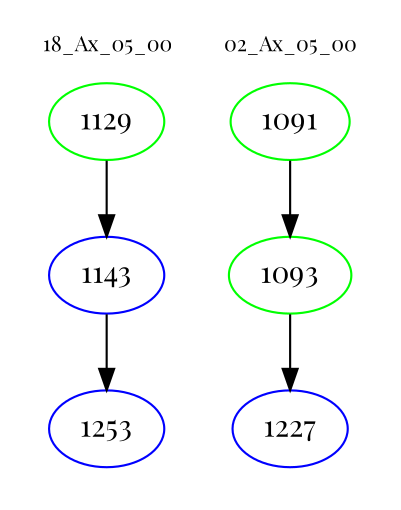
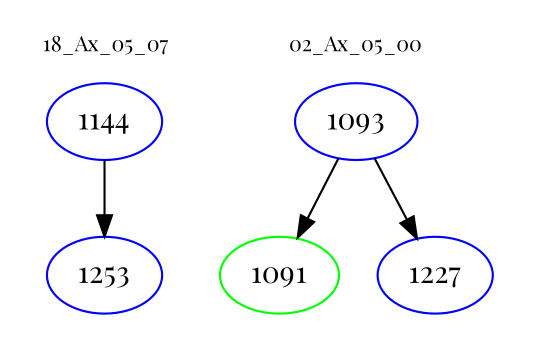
cluster "18_Ax_05_00": label "18_Ax_05_00" -> "18_Ax_05_07"
node "1129": removed
edge "1091" -> "1093": reversed
node "1143": label "1143" -> "1144"
node "1093": color green -> blue
